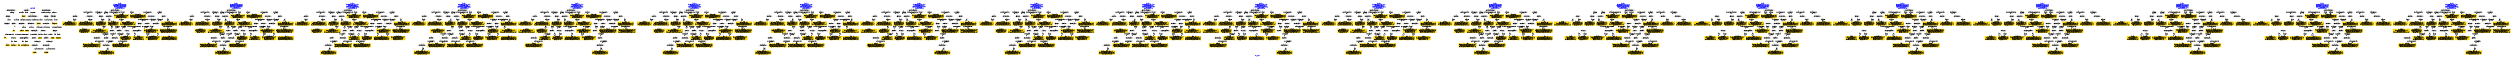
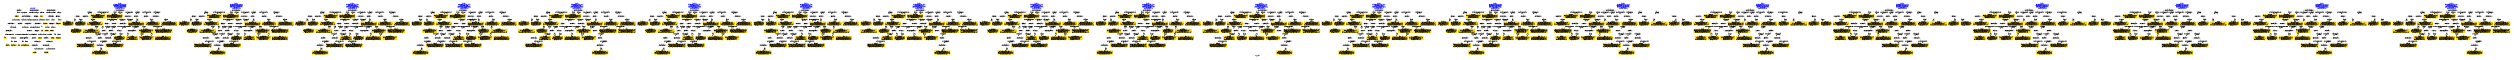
cluster "1-credit model": label "1-credit model" -> "1-correct model"
node "origin": added
